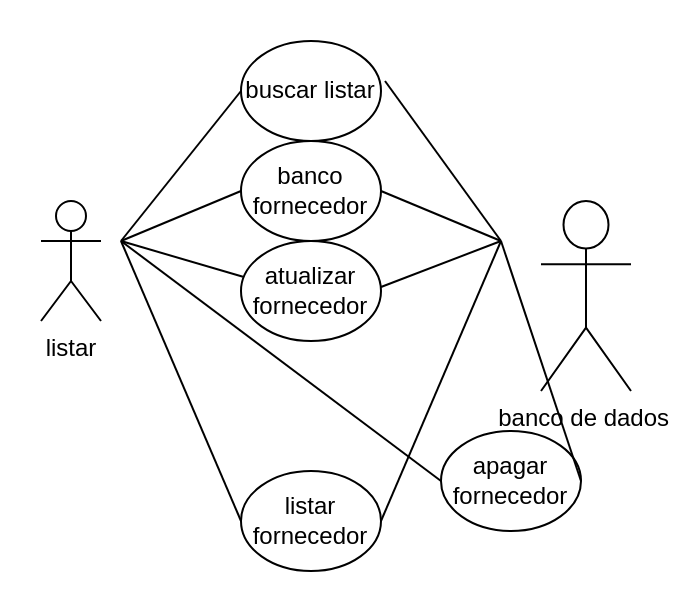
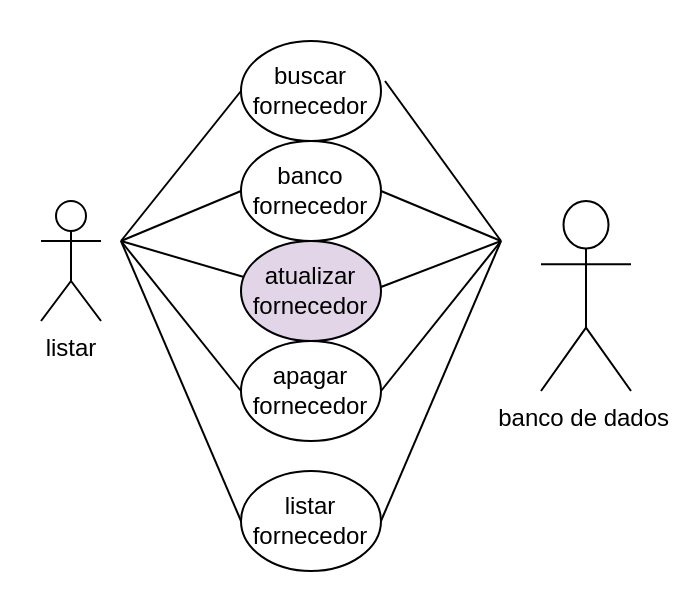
node "buscar listar": label "buscar listar" -> "buscar fornecedor"
node "atualizar fornecedor": fillcolor #ffffff -> #e1d5e7
node "apagar fornecedor": moved (511, 481) -> (311, 391)
